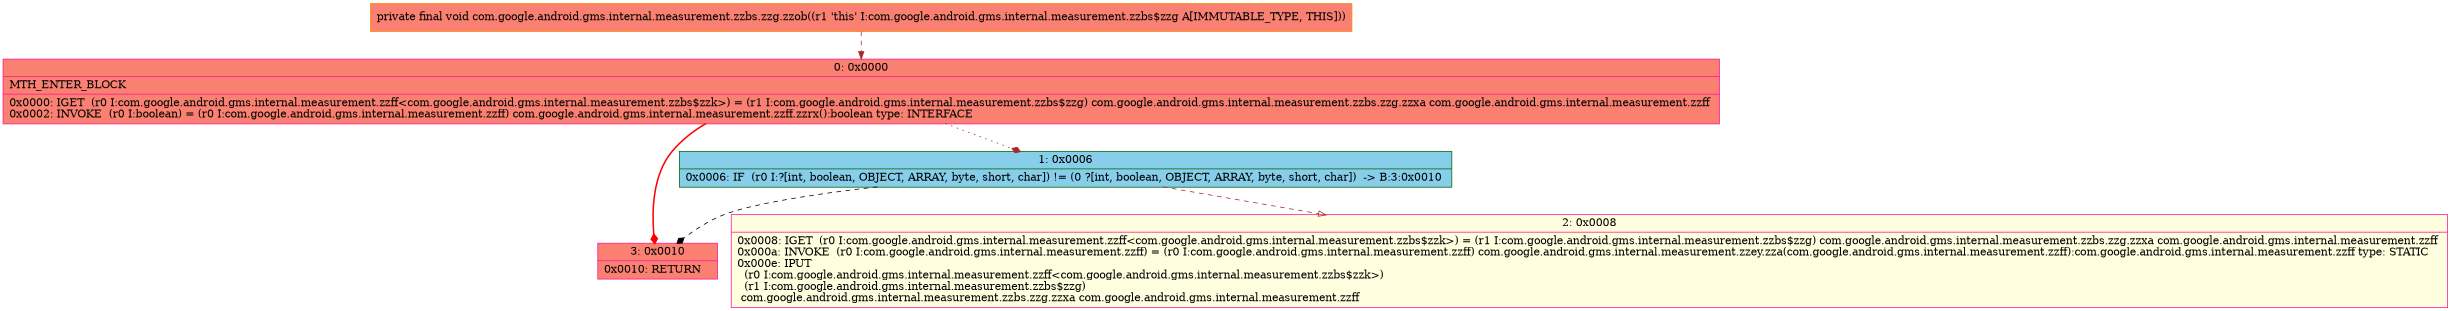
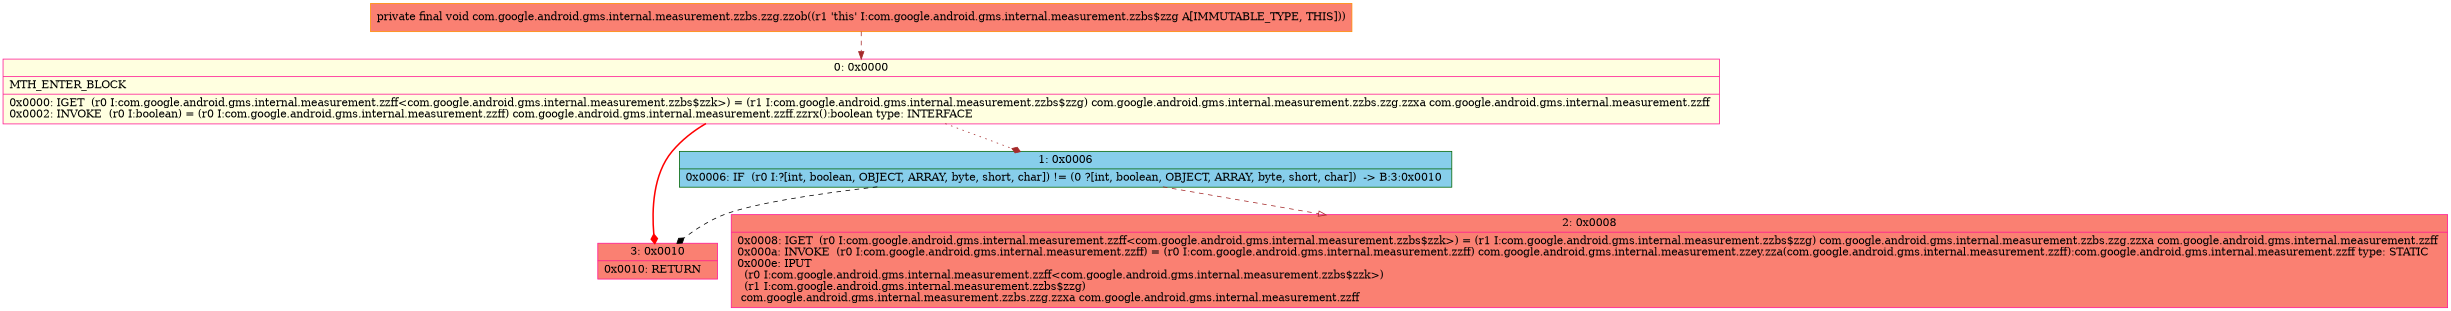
node "0: 0x0000": fillcolor salmon -> lightyellow
node "2: 0x0008": fillcolor lightyellow -> salmon
